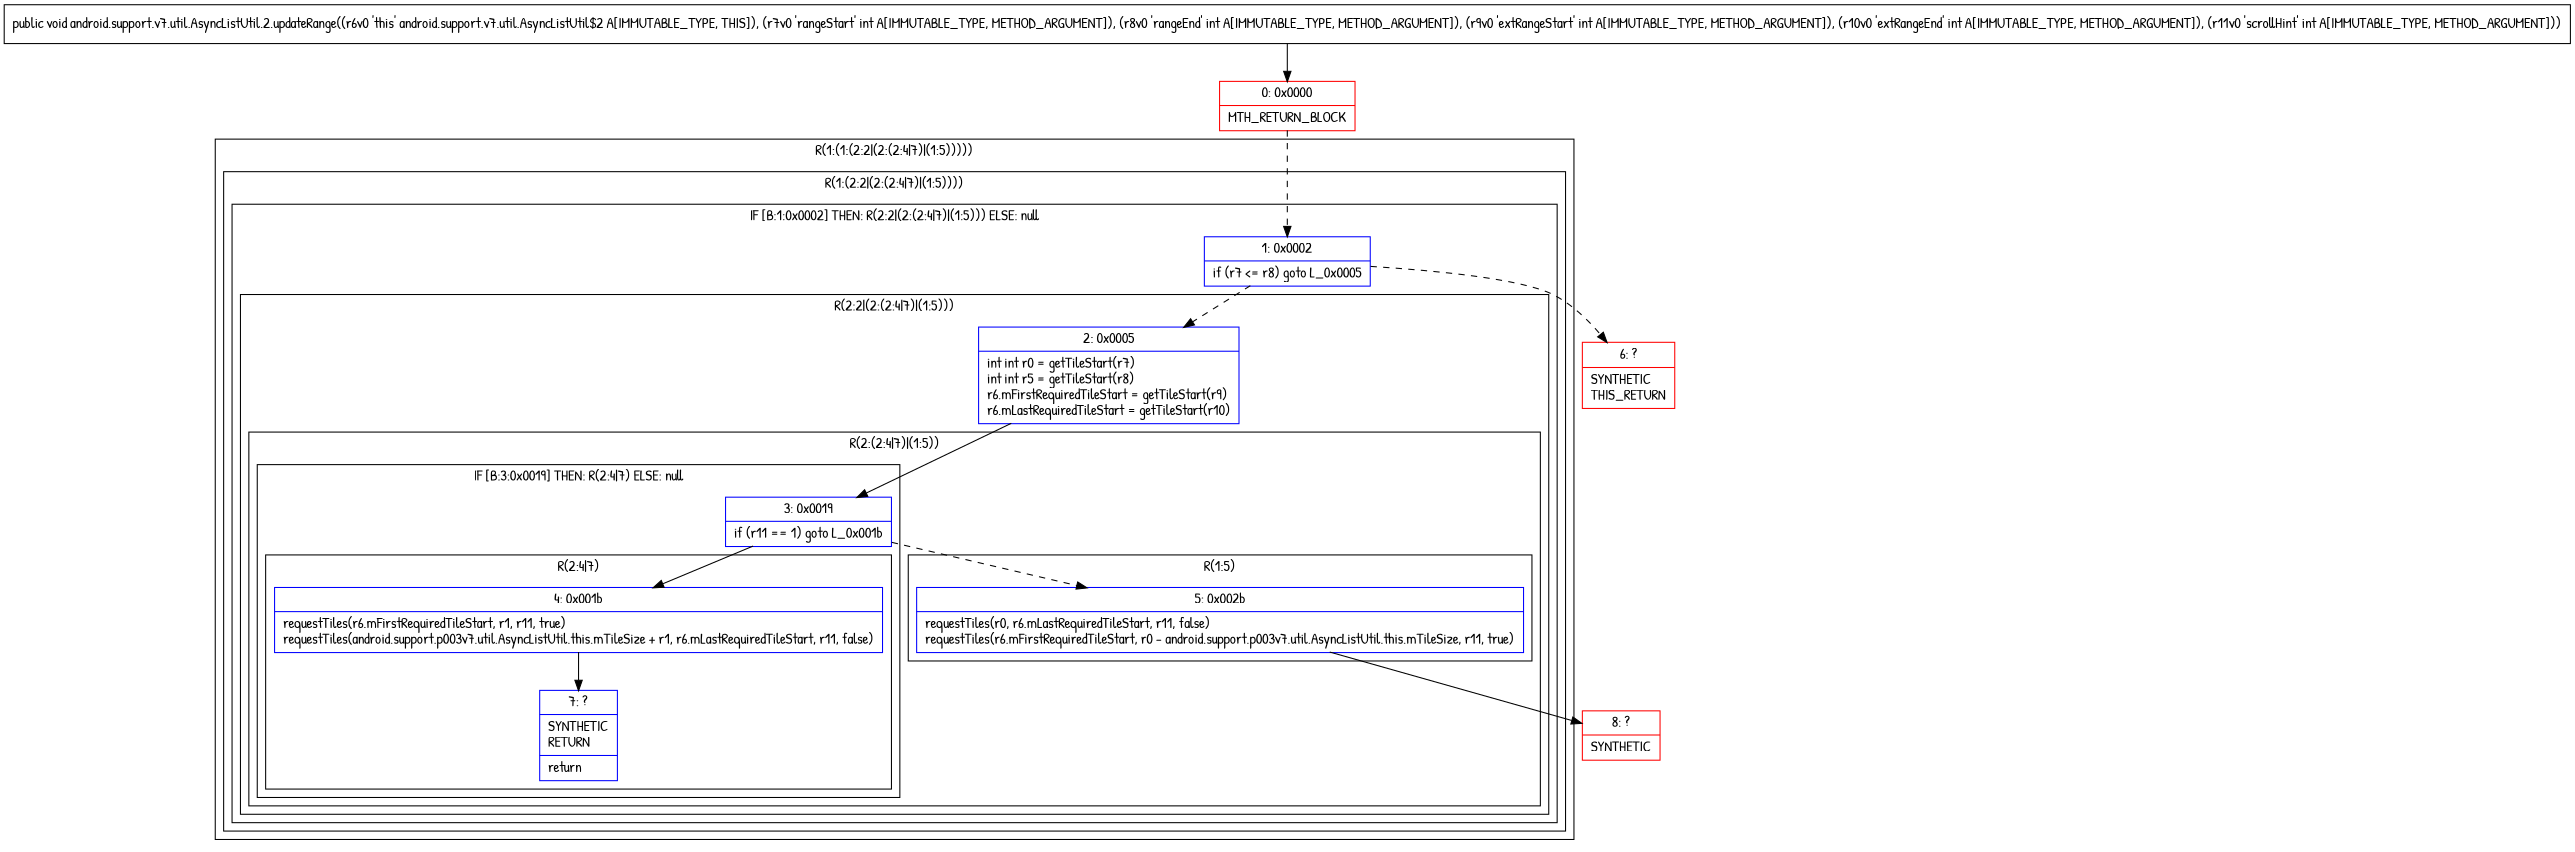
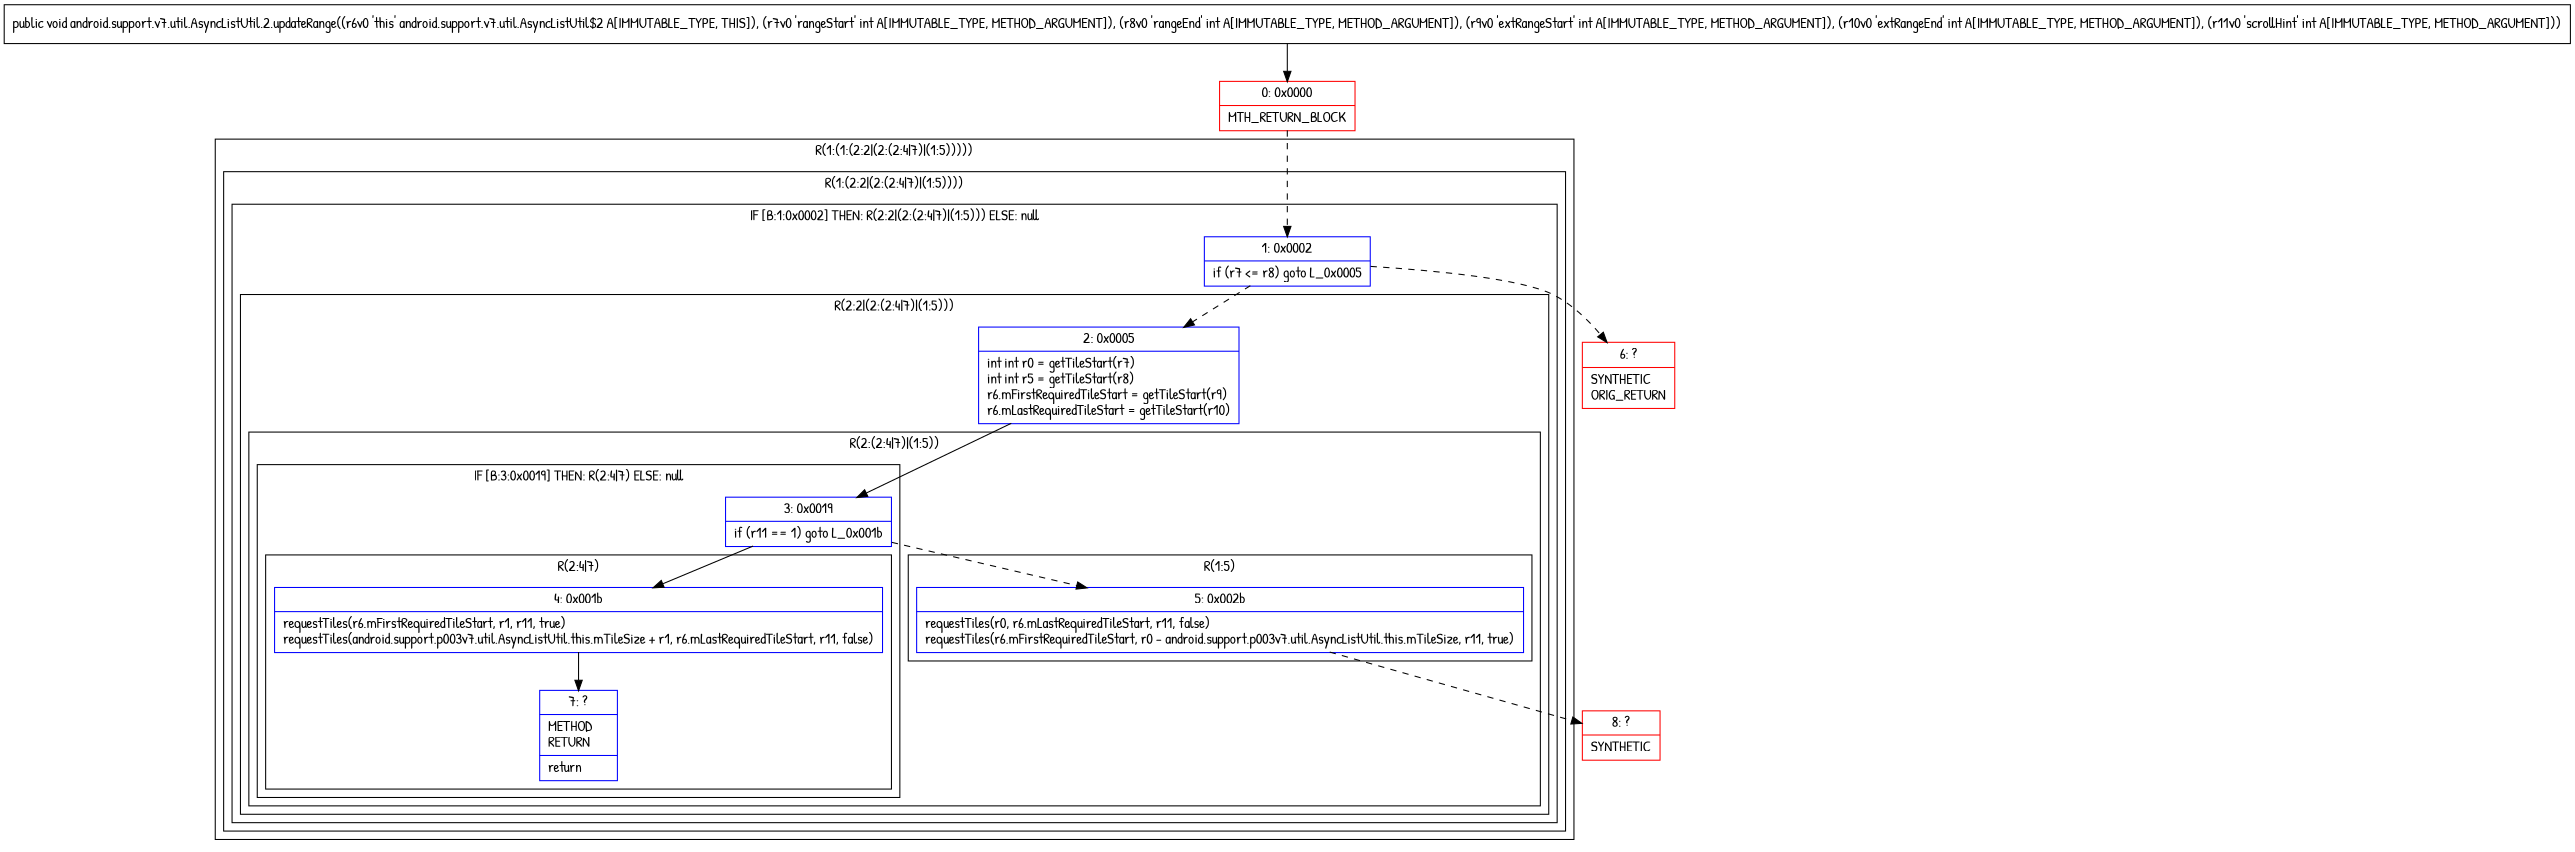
node "6: ?": text "THIS_RETURN" -> "ORIG_RETURN"
edge "5: 0x002b" -> "8: ?": style solid -> dashed
node "7: ?": text "SYNTHETIC" -> "METHOD"
